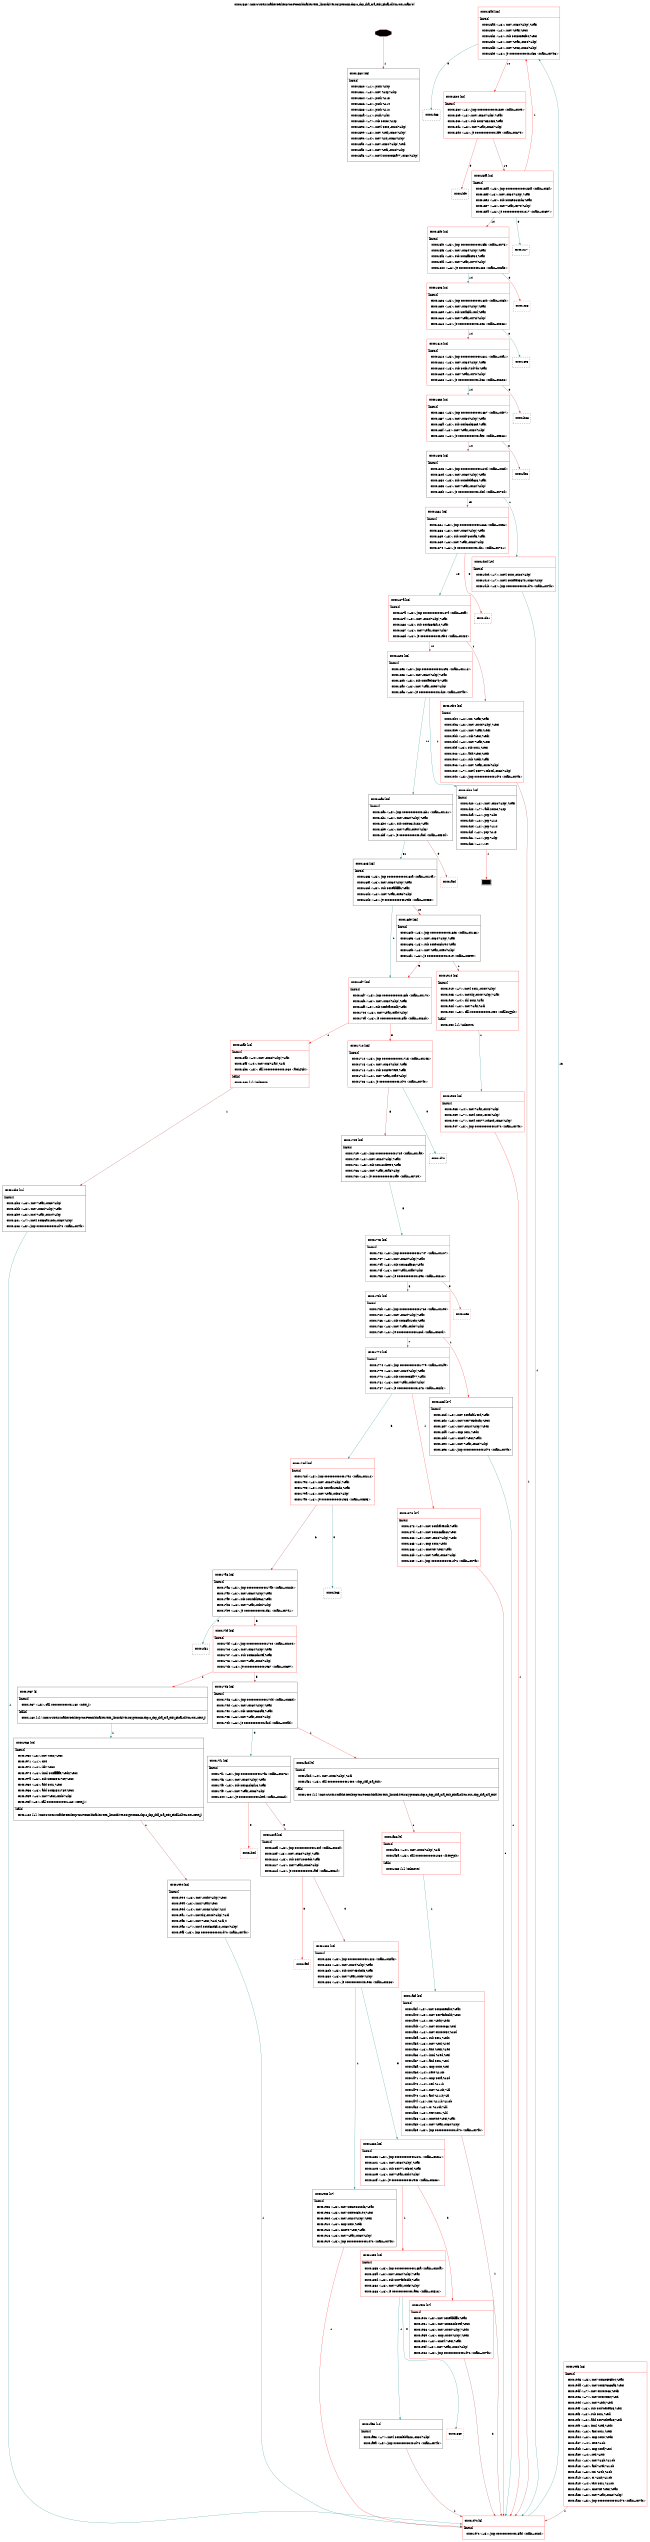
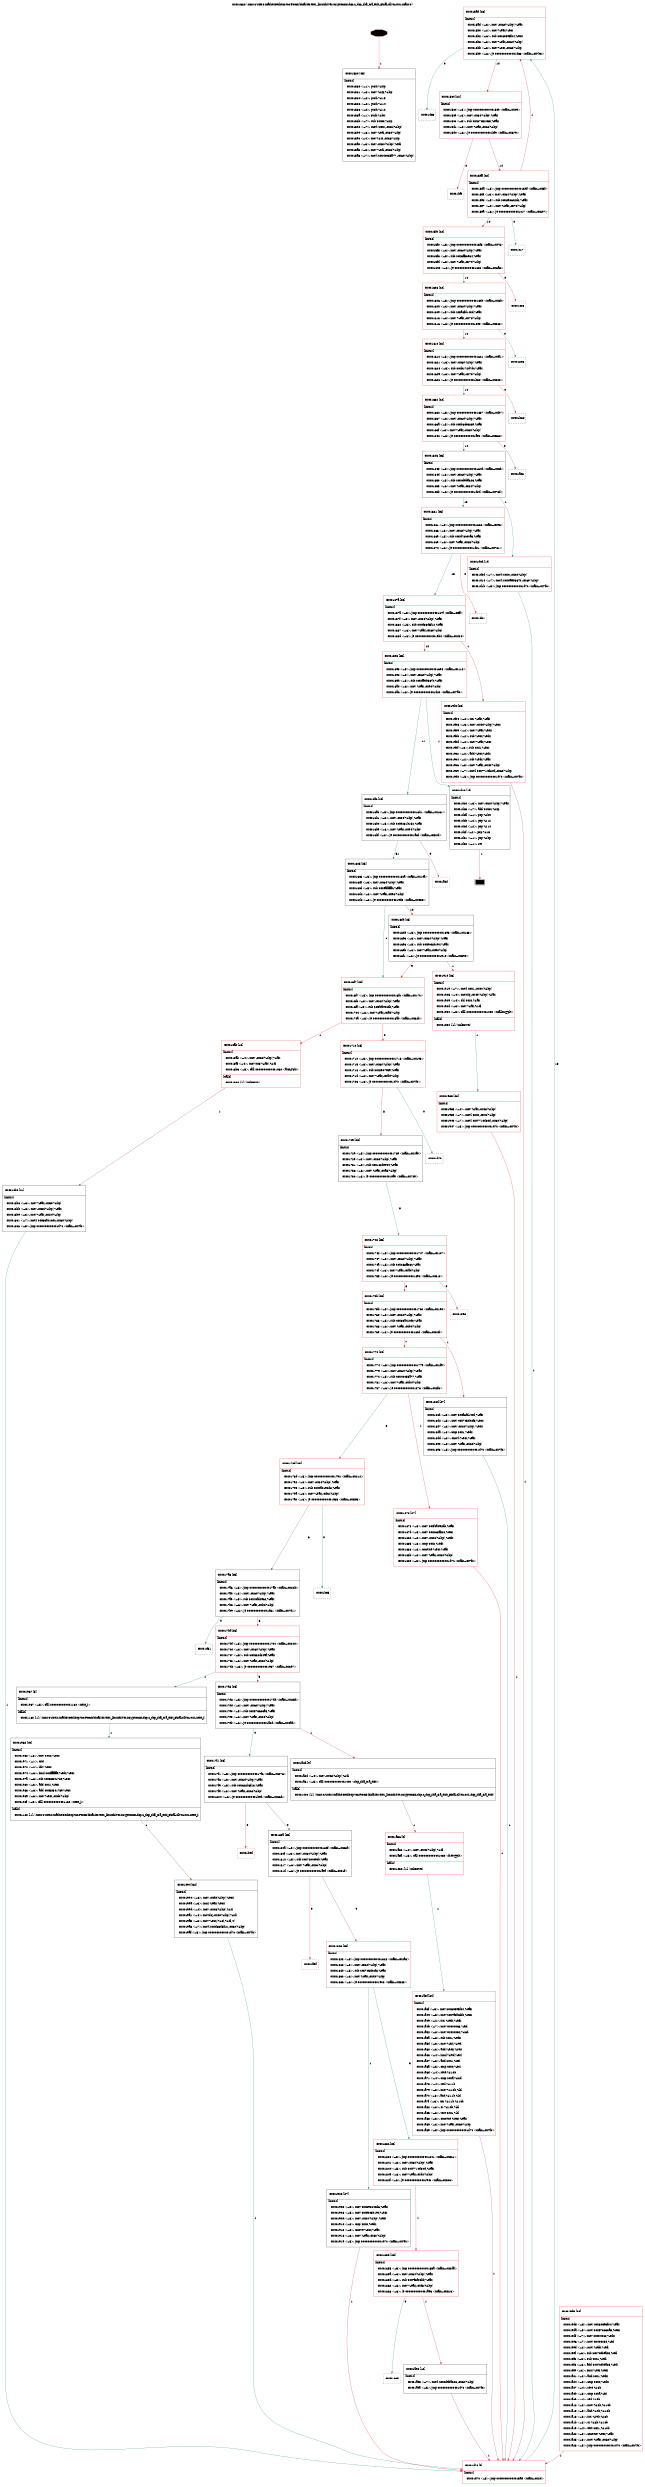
edge "0x4017bf [25]" -> "0x401967 [5]": color red -> teal
node "0x40194c [27]": removed
edge "0x401855 [25]" -> "0x401a93 [12]": color teal -> red
